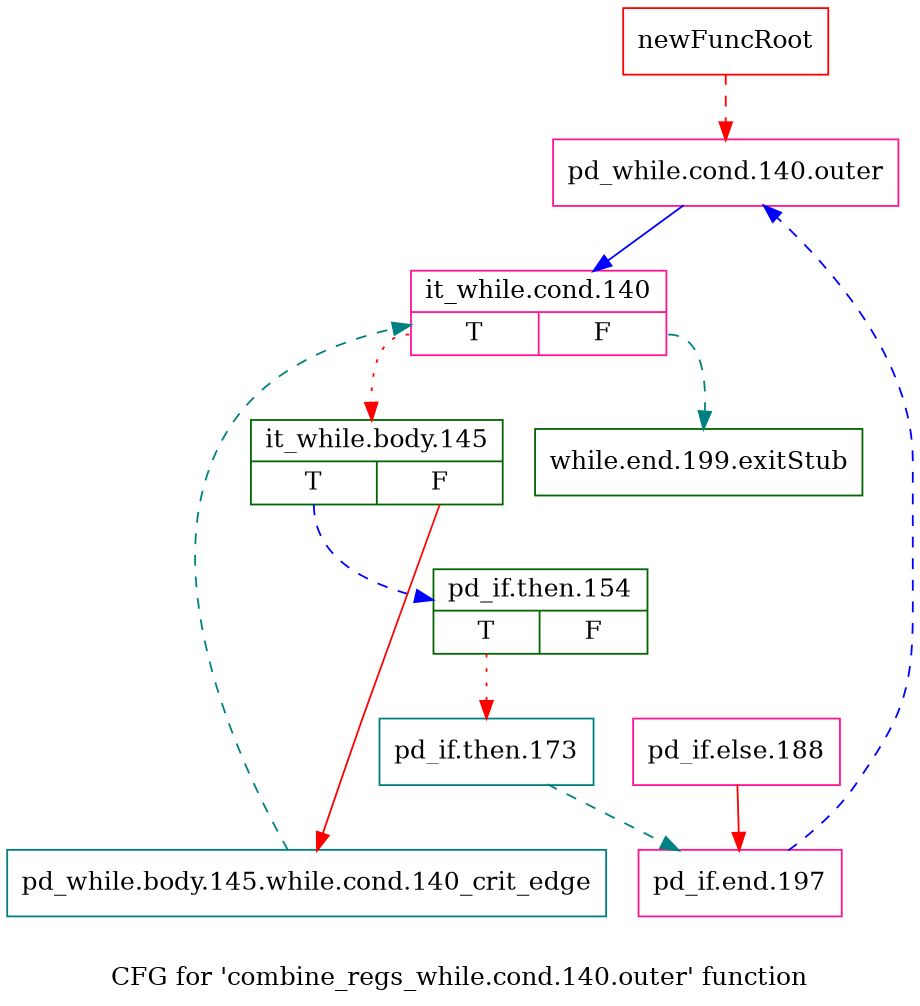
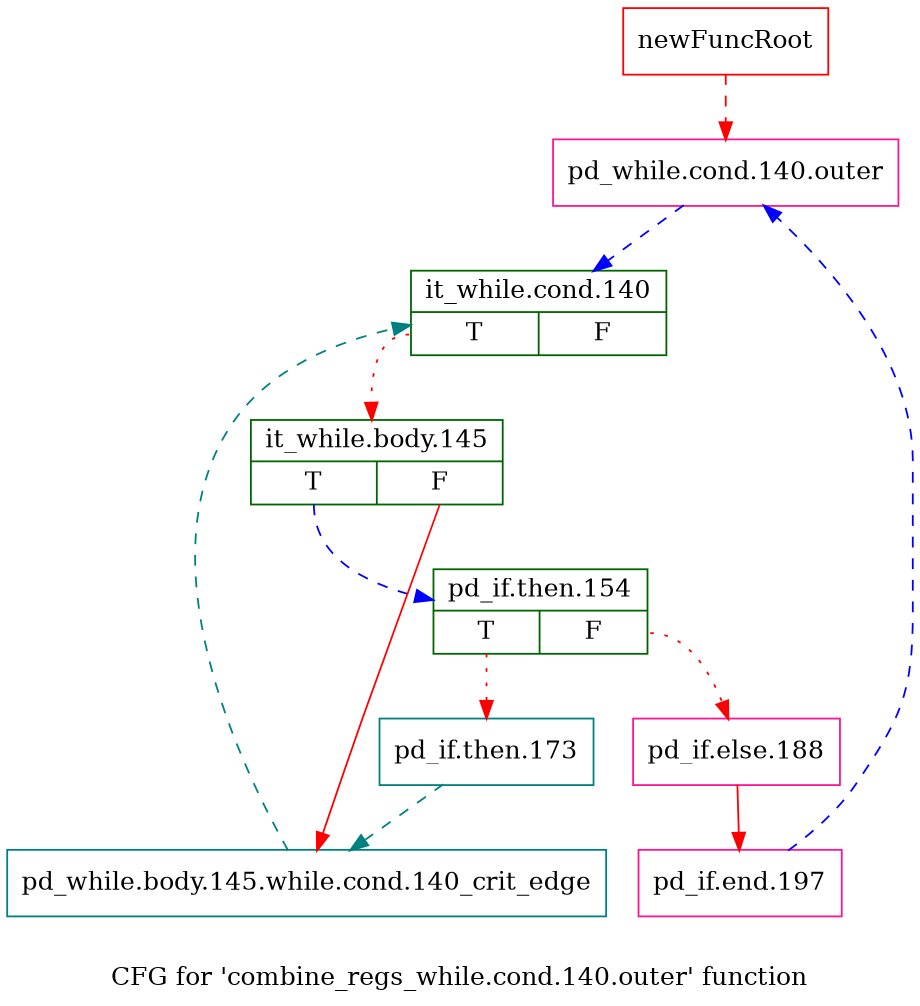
edge "pd_while.cond.140.outer" -> "it_while.cond.140": style solid -> dashed
node "it_while.cond.140": color deeppink -> darkgreen
node "while.end.199.exitStub": removed
edge "pd_if.then.154" -> "pd_if.else.188": added
edge "pd_if.then.173" -> "pd_if.end.197": now "pd_if.then.173" -> "pd_while.body.145.while.cond.140_crit_edge"
